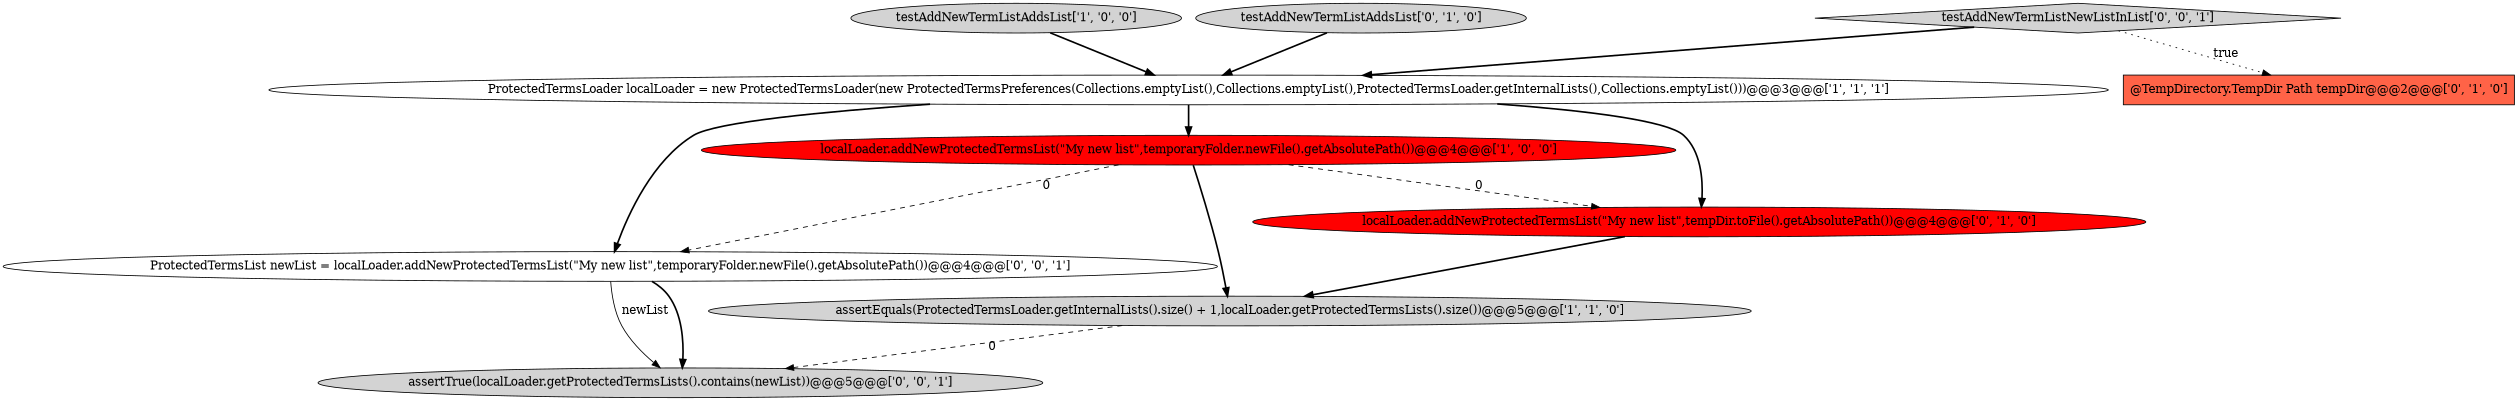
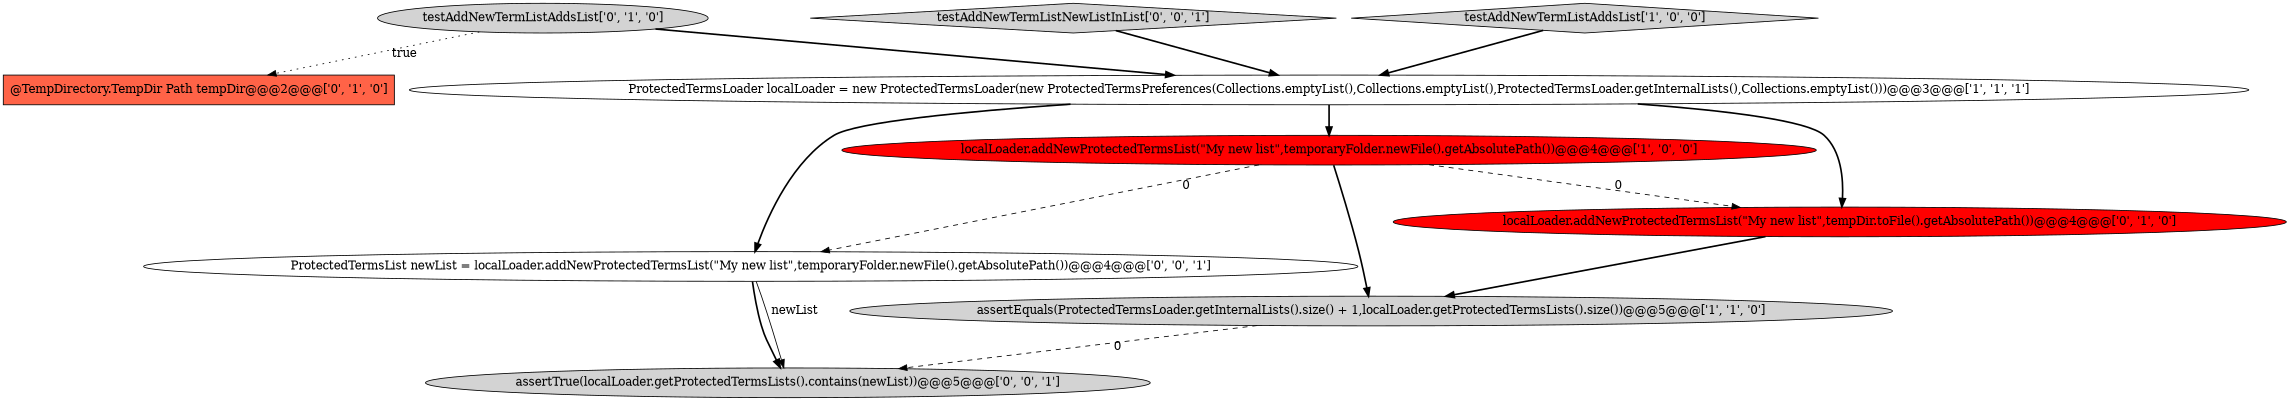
node "testAddNewTermListAddsList['1', '0', '0']": shape ellipse -> diamond
edge "testAddNewTermListNewListInList['0', '0', '1']" -> "@TempDirectory.TempDir Path tempDir@@@2@@@['0', '1', '0']": now "testAddNewTermListAddsList['0', '1', '0']" -> "@TempDirectory.TempDir Path tempDir@@@2@@@['0', '1', '0']"
